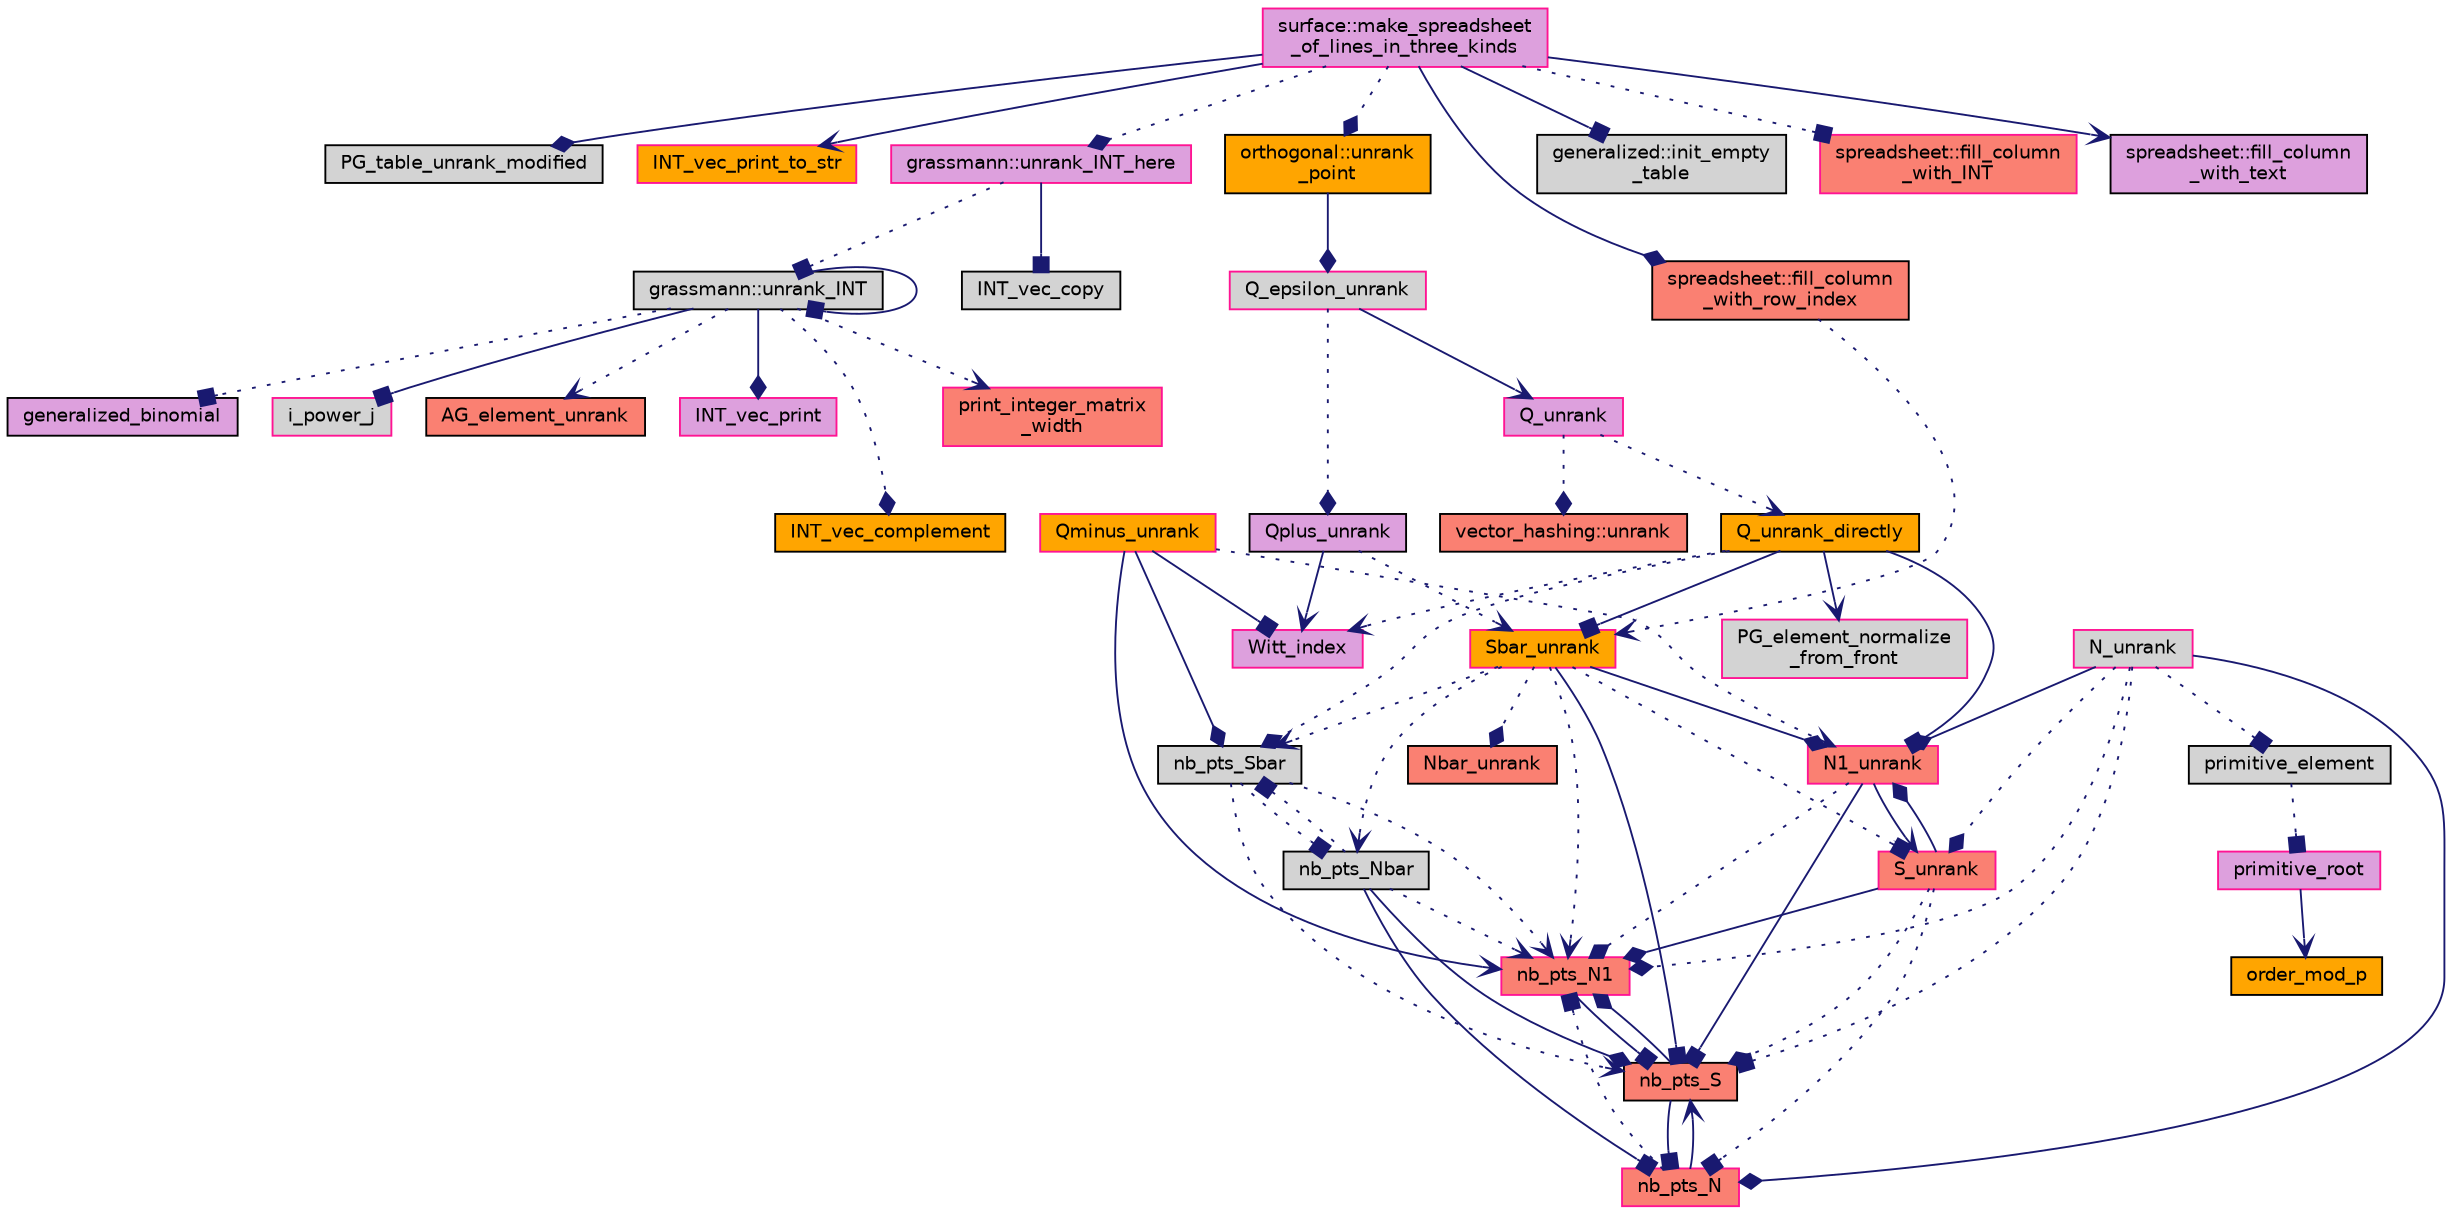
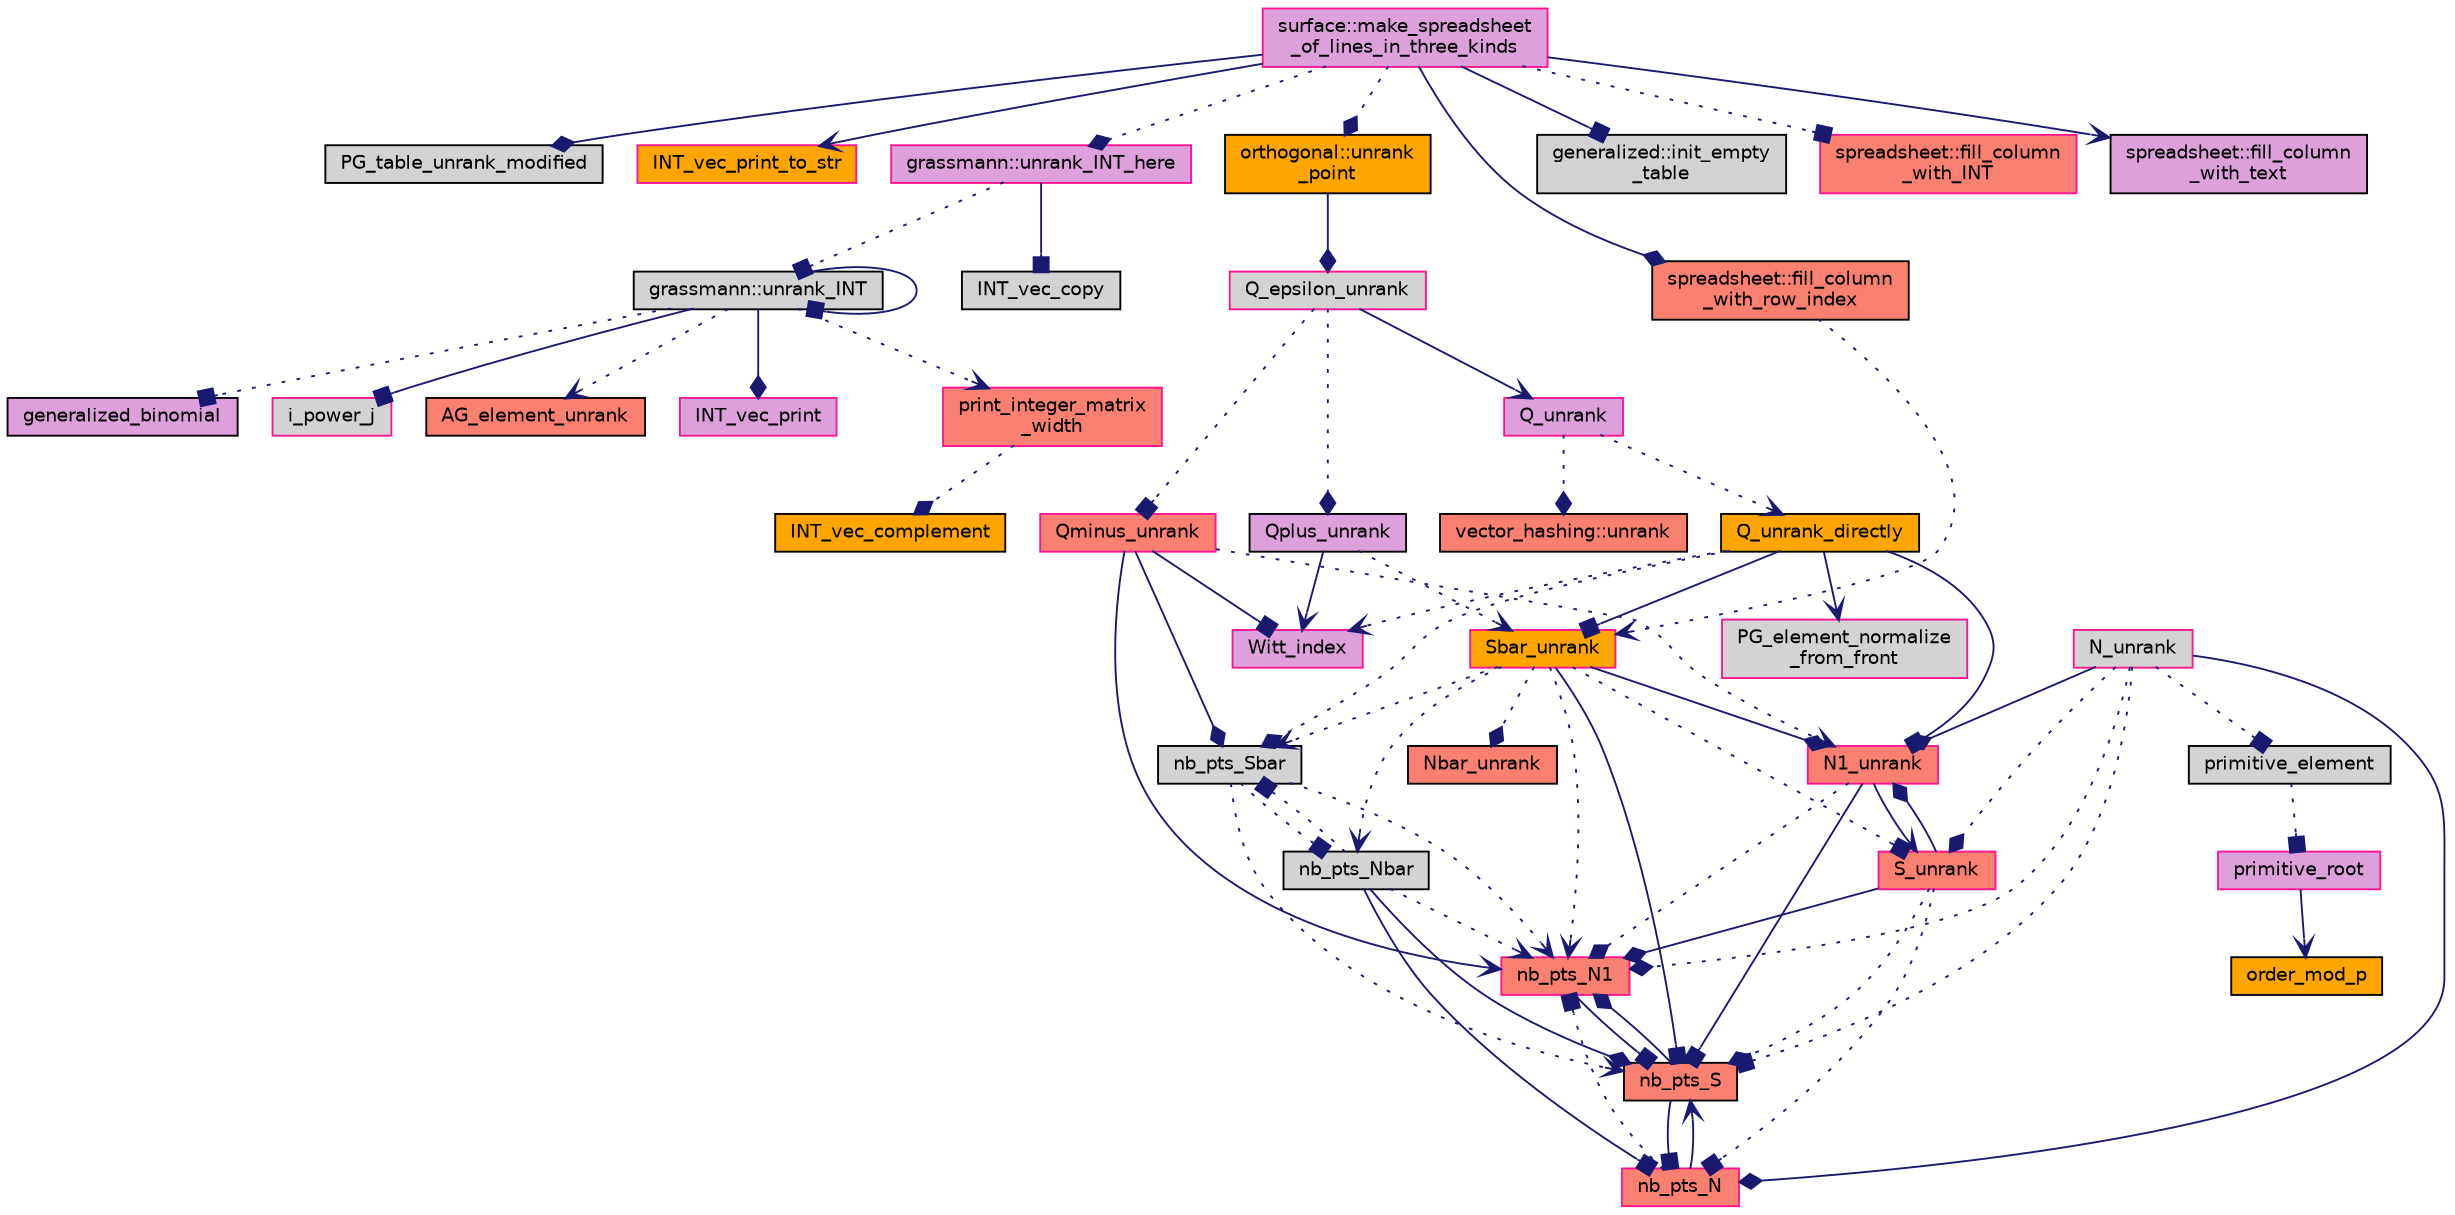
edge "grassmann::unrank_INT" -> "INT_vec_complement": now "print_integer_matrix _width" -> "INT_vec_complement"
edge "Q_epsilon_unrank" -> "Qminus_unrank": added
node "Qminus_unrank": fillcolor orange -> salmon
